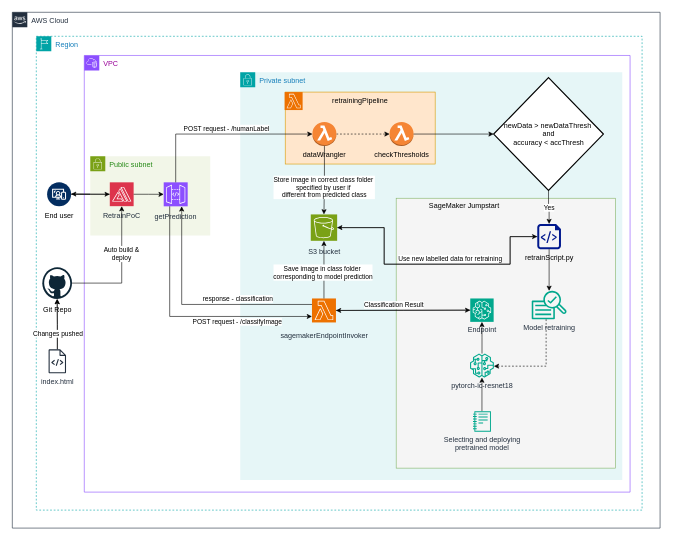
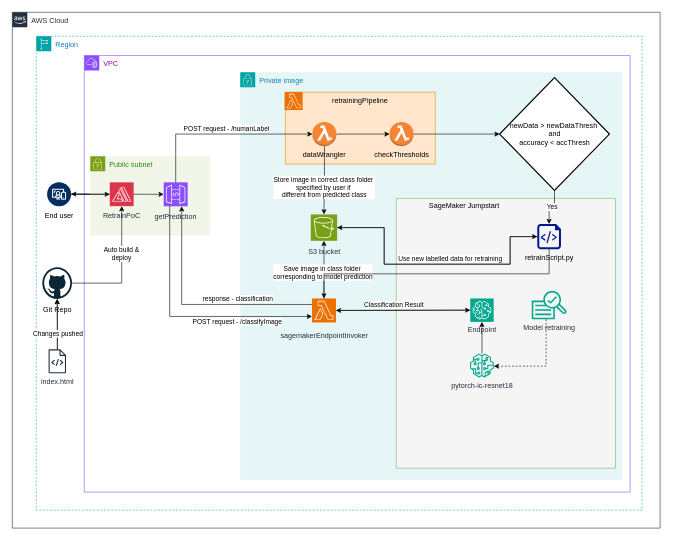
node "Private subnet": label "Private subnet" -> "Private image"
edge "dataWrangler" -> "checkThresholds": style dashed -> solid
node "newData > newDataThresh and accuracy < accThresh": moved (549, 134) -> (555, 134)
edge "retrainScript.py" -> "Model retraining": now "retrainScript.py" -> "sagemakerEndpointInvoker"
edge "Selecting and deploying pretrained model" -> "pytorch-ic-resnet18": removed
node "Selecting and deploying pretrained model": removed
